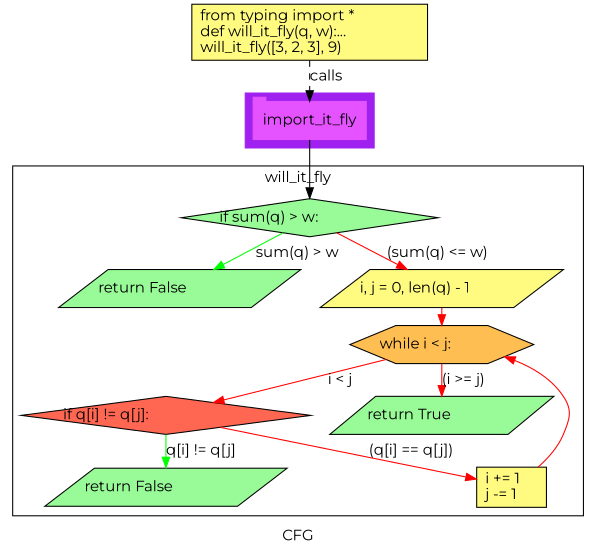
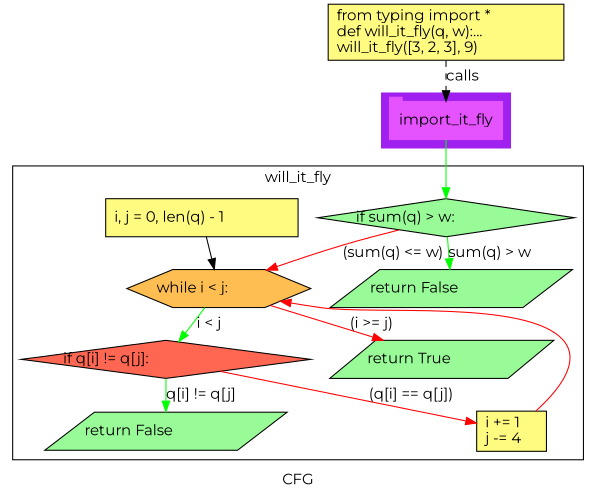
edge "import_it_fly" -> "if sum(q) > w:": color black -> green
edge "if sum(q) > w:" -> "i, j = 0, len(q) - 1": now "if sum(q) > w:" -> "while i < j:"
node "i, j = 0, len(q) - 1": shape parallelogram -> box
edge "i, j = 0, len(q) - 1" -> "while i < j:": color red -> black
edge "while i < j:" -> "if q[i] != q[j]:": color red -> green
node "i += 1 j -= 1": label "i += 1 j -= 1" -> "i += 1 j -= 4"
